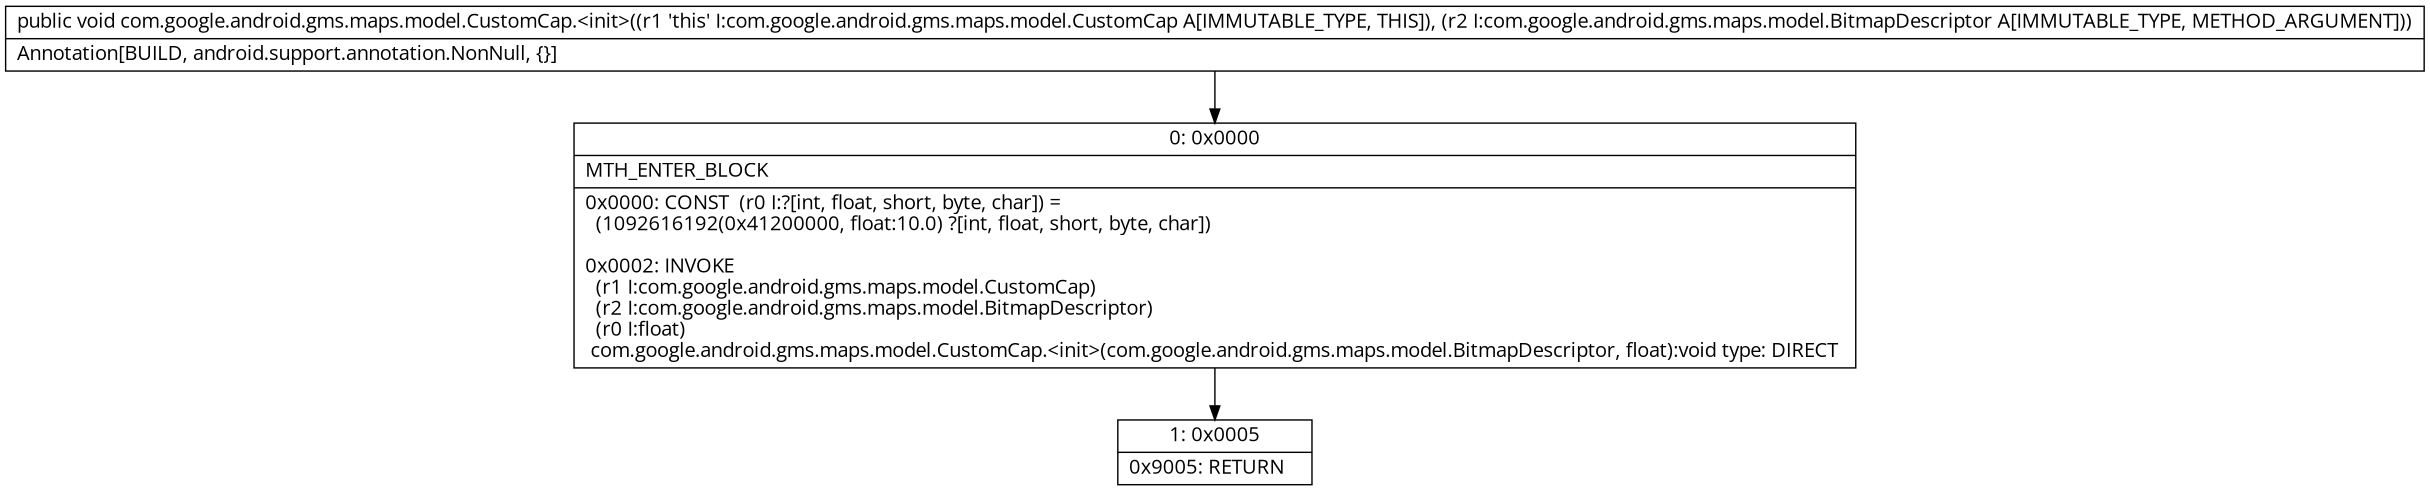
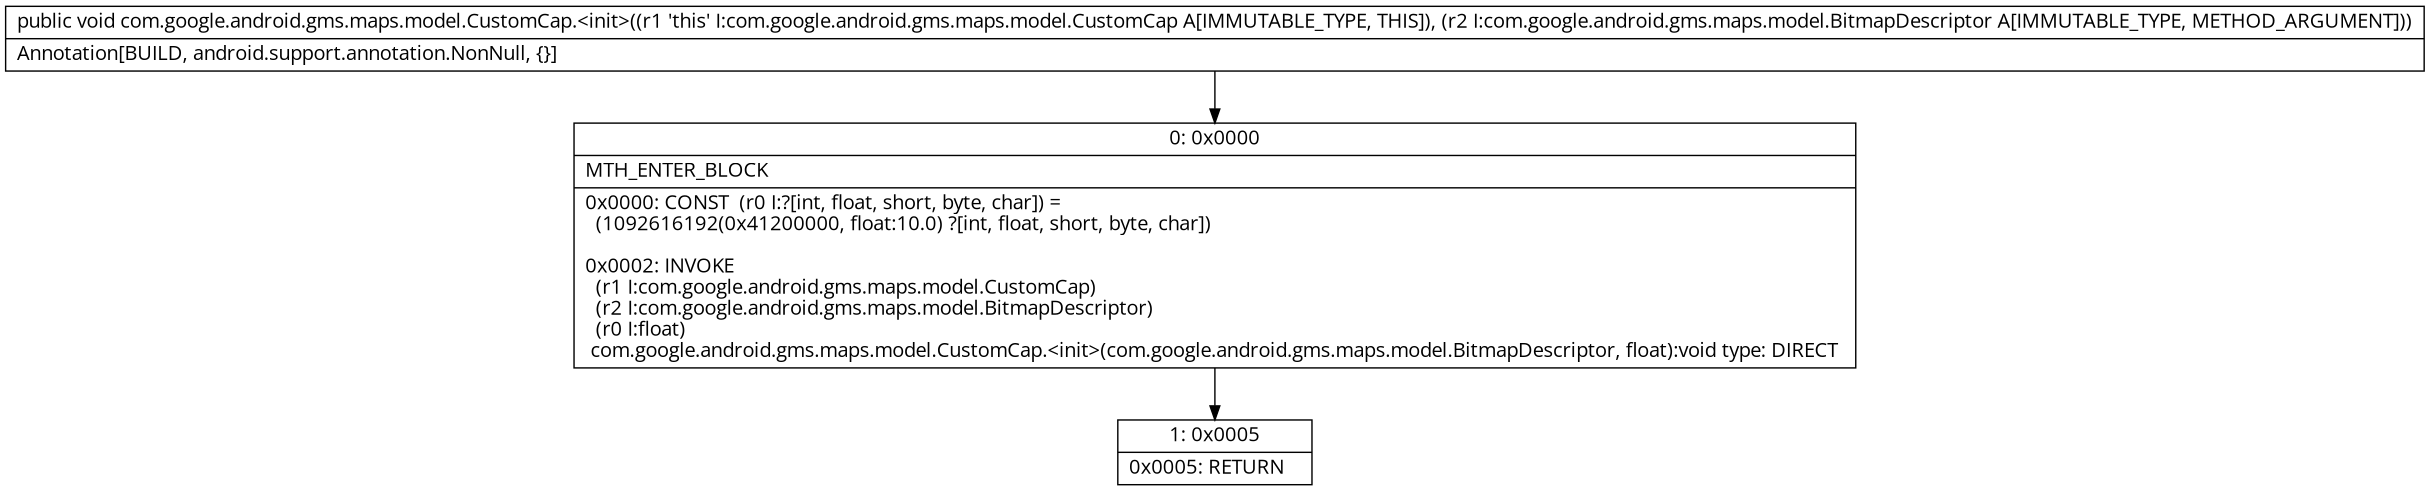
node "1: 0x0005": text "0x9005: RETURN" -> "0x0005: RETURN"
